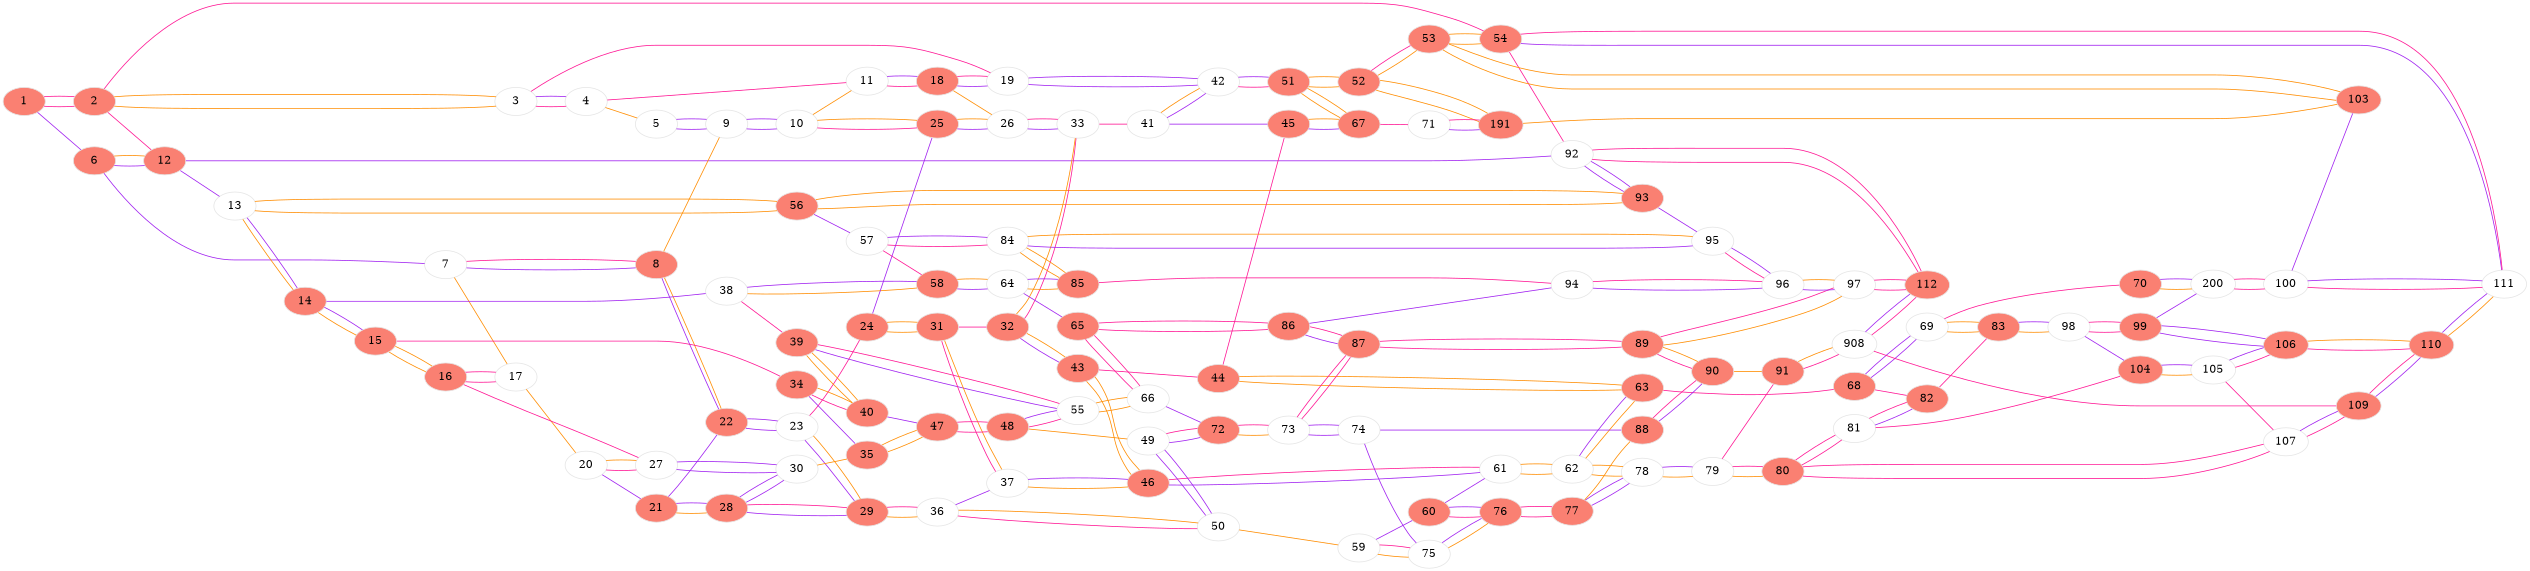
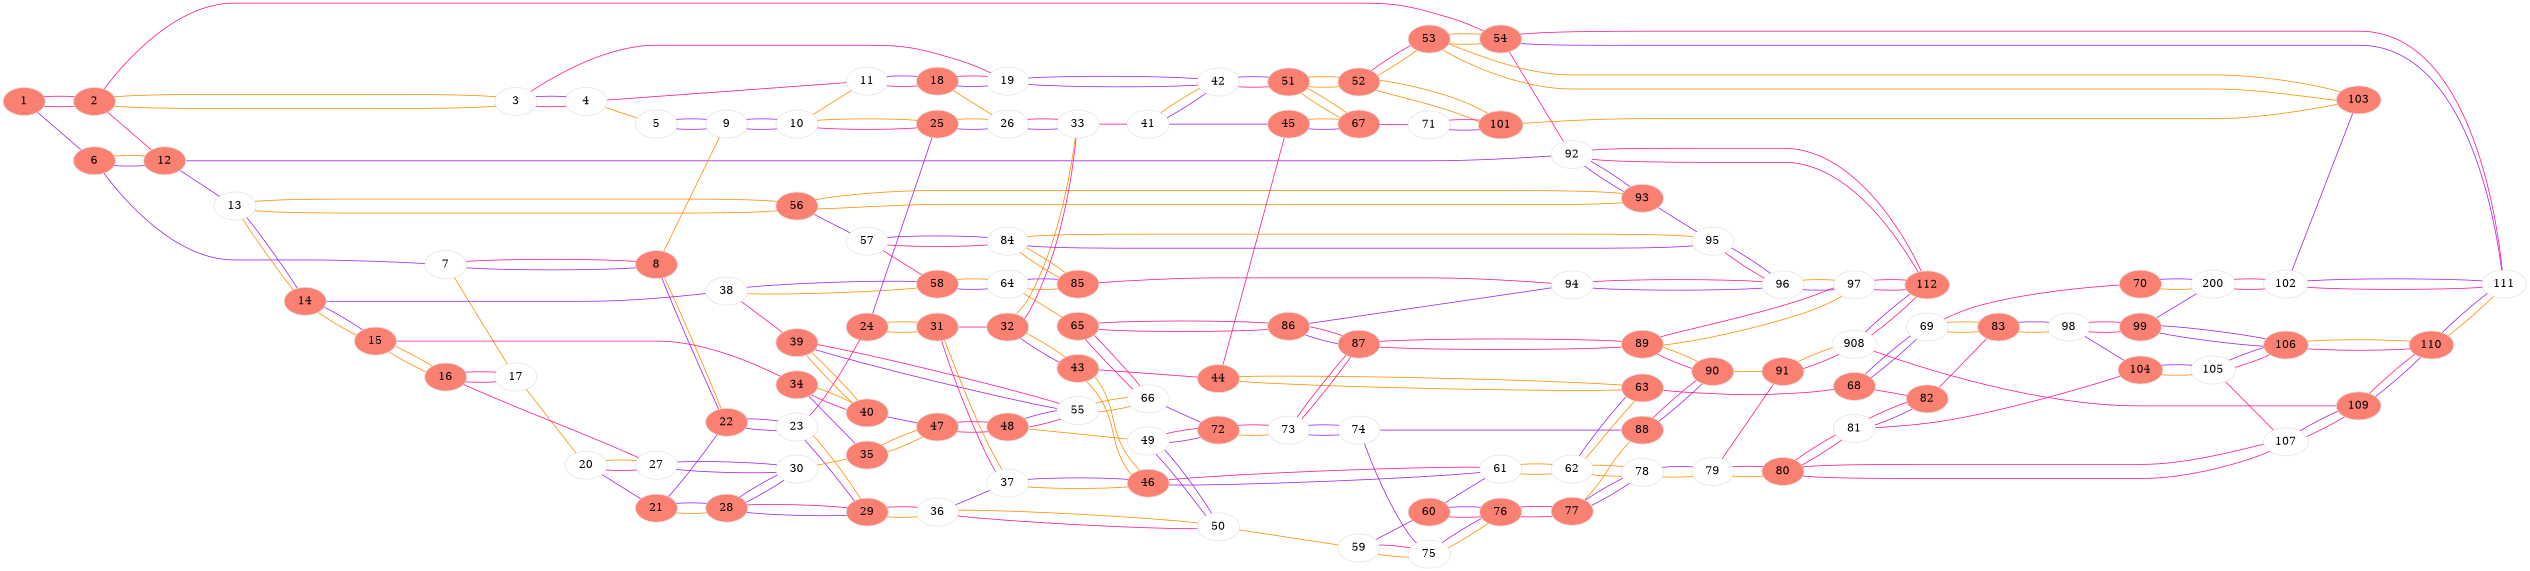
node "191": label "191" -> "101"
node "100": label "100" -> "102"
edge "64" -- "65": color purple -> darkorange
